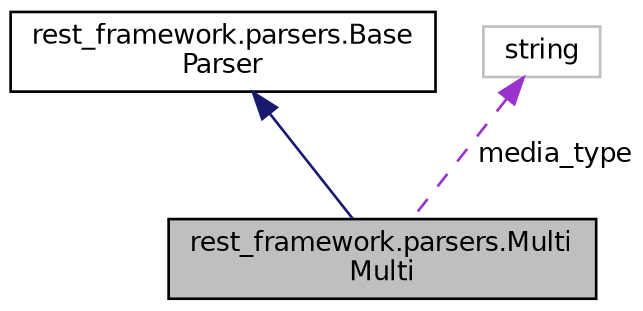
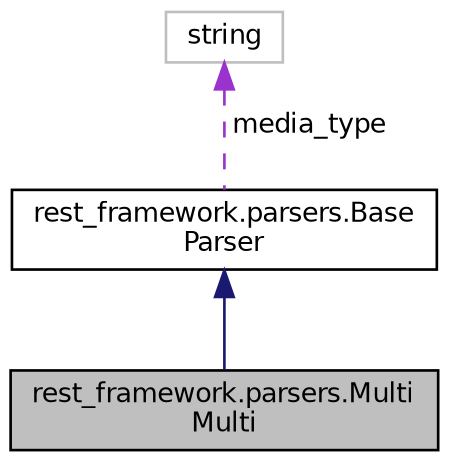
edge "rest_framework.parsers.Multi Multi" -> "string": now "rest_framework.parsers.Base Parser" -> "string"
